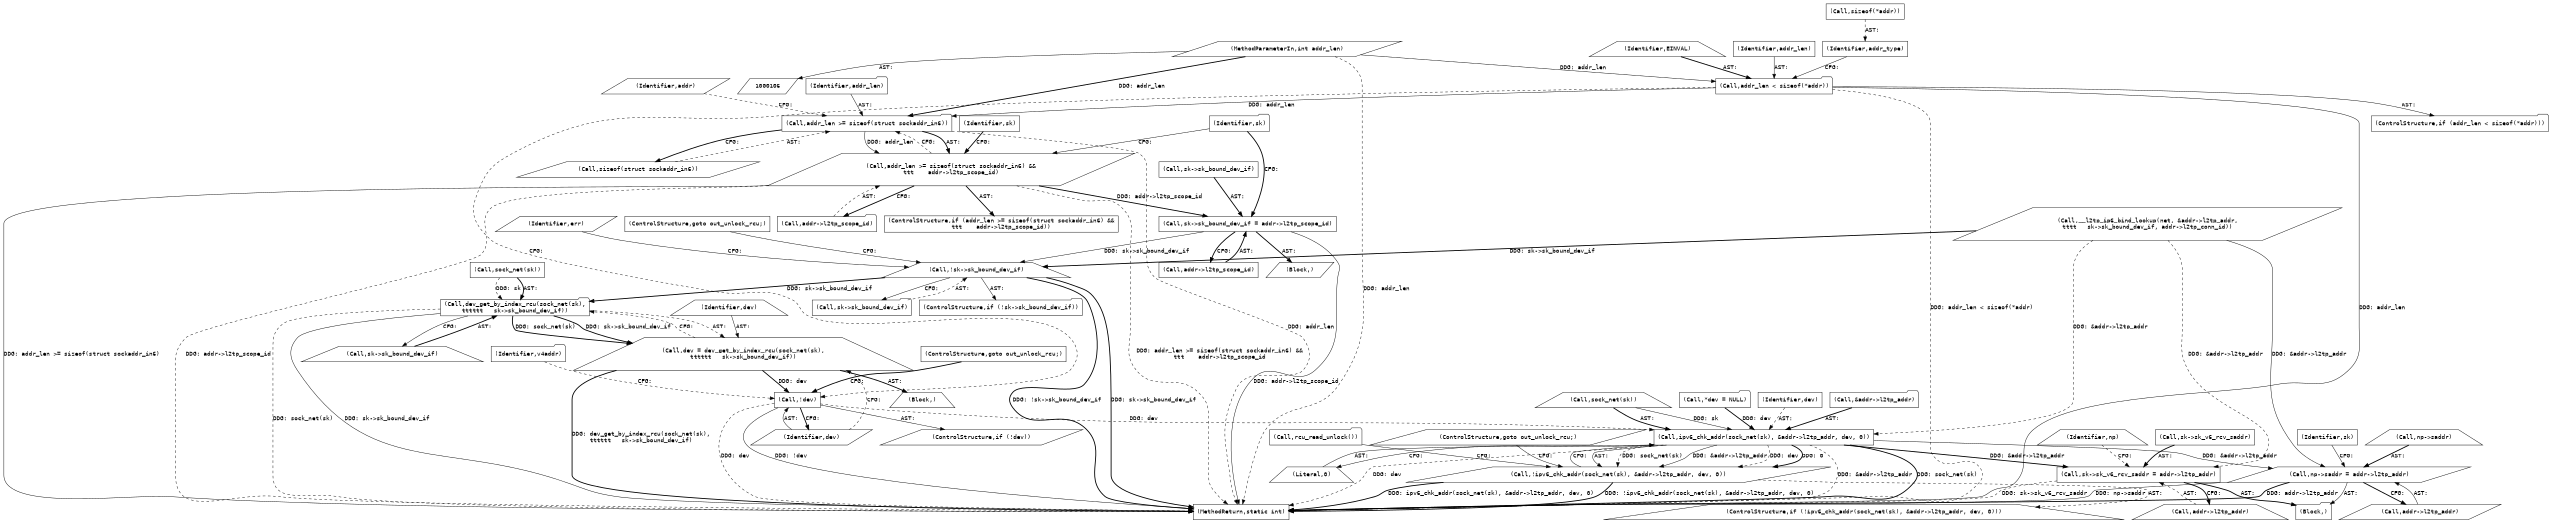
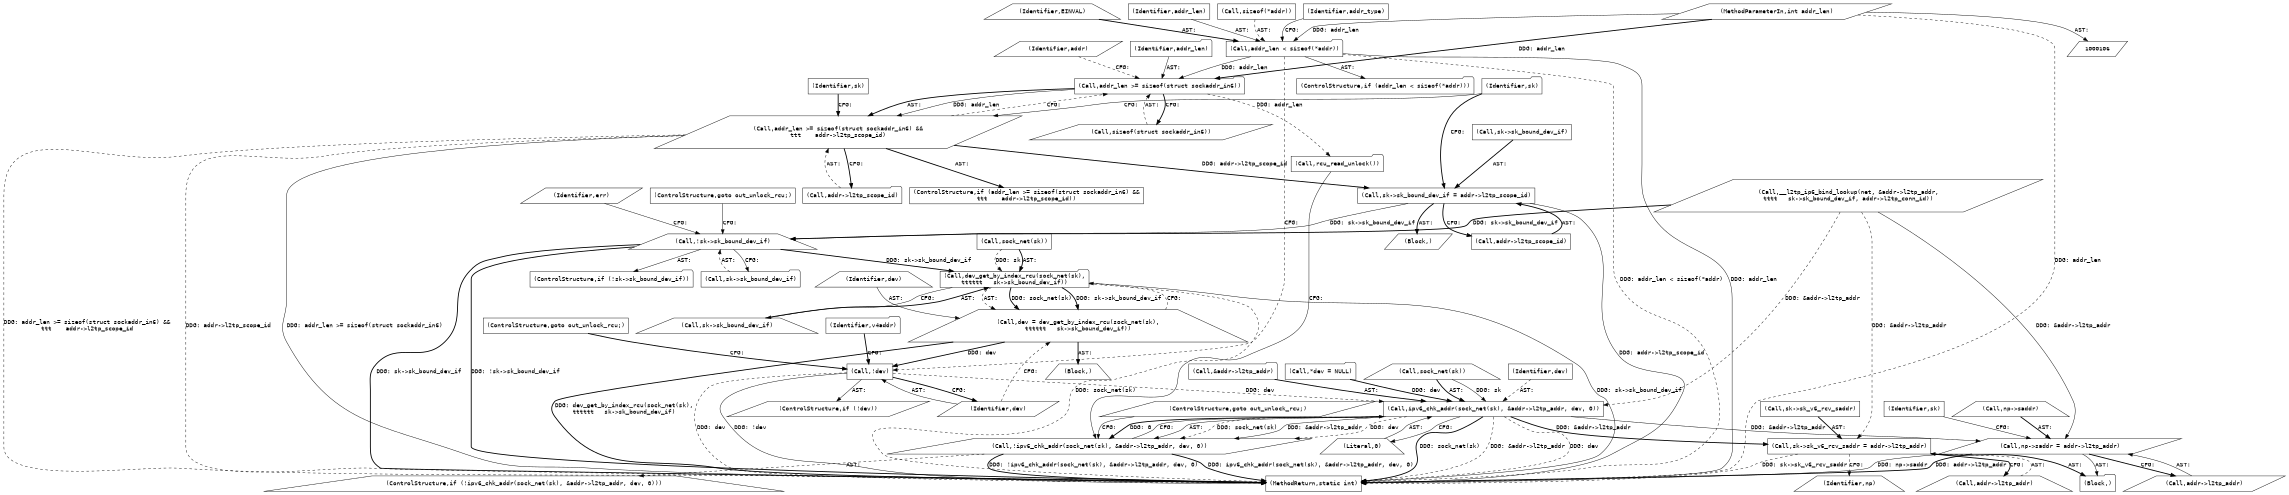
edge "(Call,sizeof(*addr))" -> "(Identifier,addr_type)": now "(Call,sizeof(*addr))" -> "(Call,addr_len < sizeof(*addr))"
edge "(Call,addr_len >= sizeof(struct sockaddr_in6))" -> "(MethodReturn,static int)": now "(Call,addr_len >= sizeof(struct sockaddr_in6))" -> "(Call,rcu_read_unlock())"
edge "(Identifier,v4addr)" -> "(Call,!dev)": style dashed -> bold
edge "(Identifier,np)" -> "(Call,sk->sk_v6_rcv_saddr = addr->l2tp_addr)": reversed
